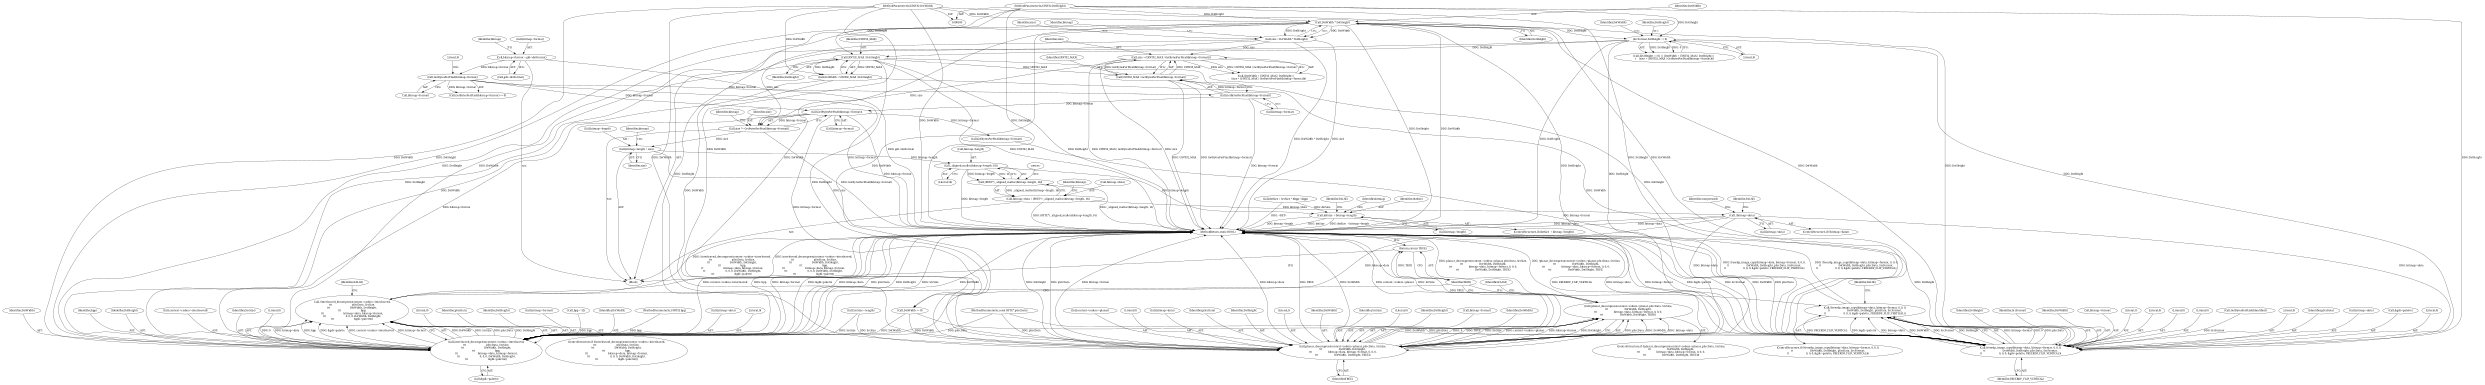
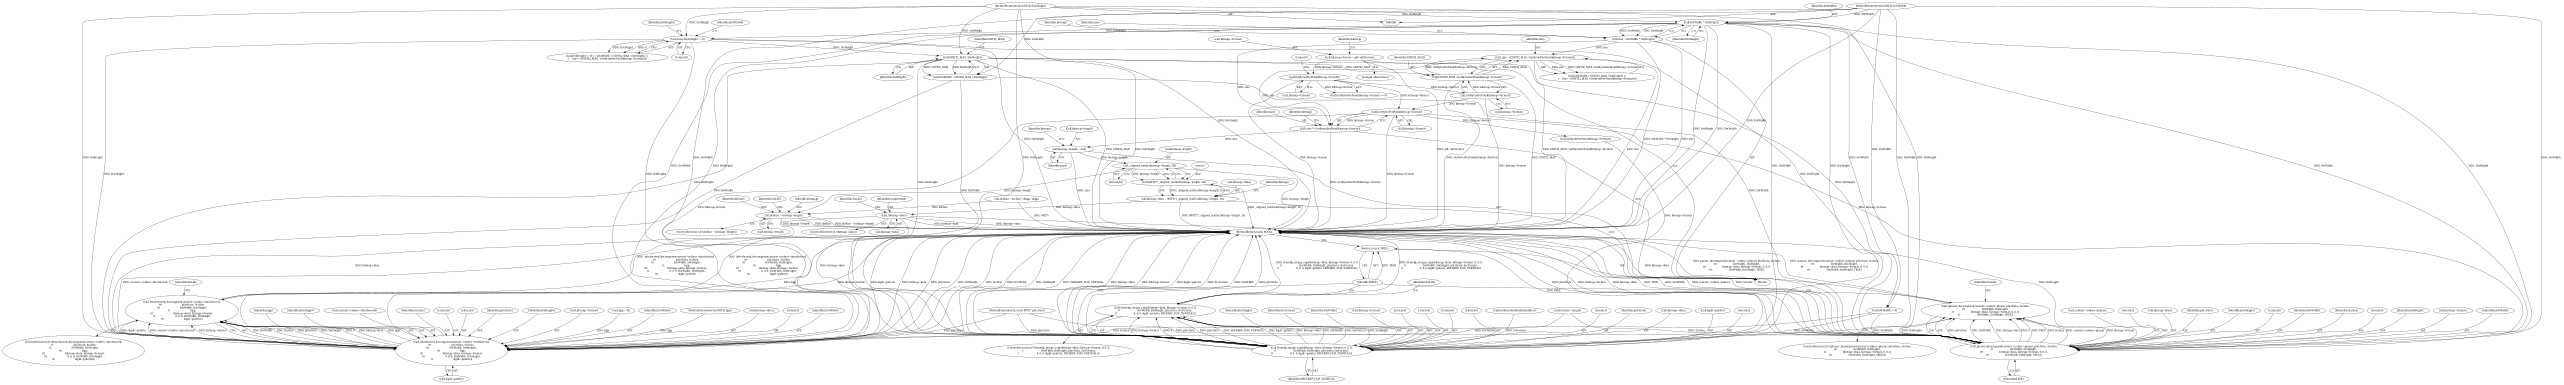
edge "(Call,gdi->dstFormat)" -> "(Call,bitmap->format = gdi->dstFormat)": removed, label "AST:"
edge "(Return,return TRUE;)" -> "(Block,)": label "CFG: " -> "AST: "
